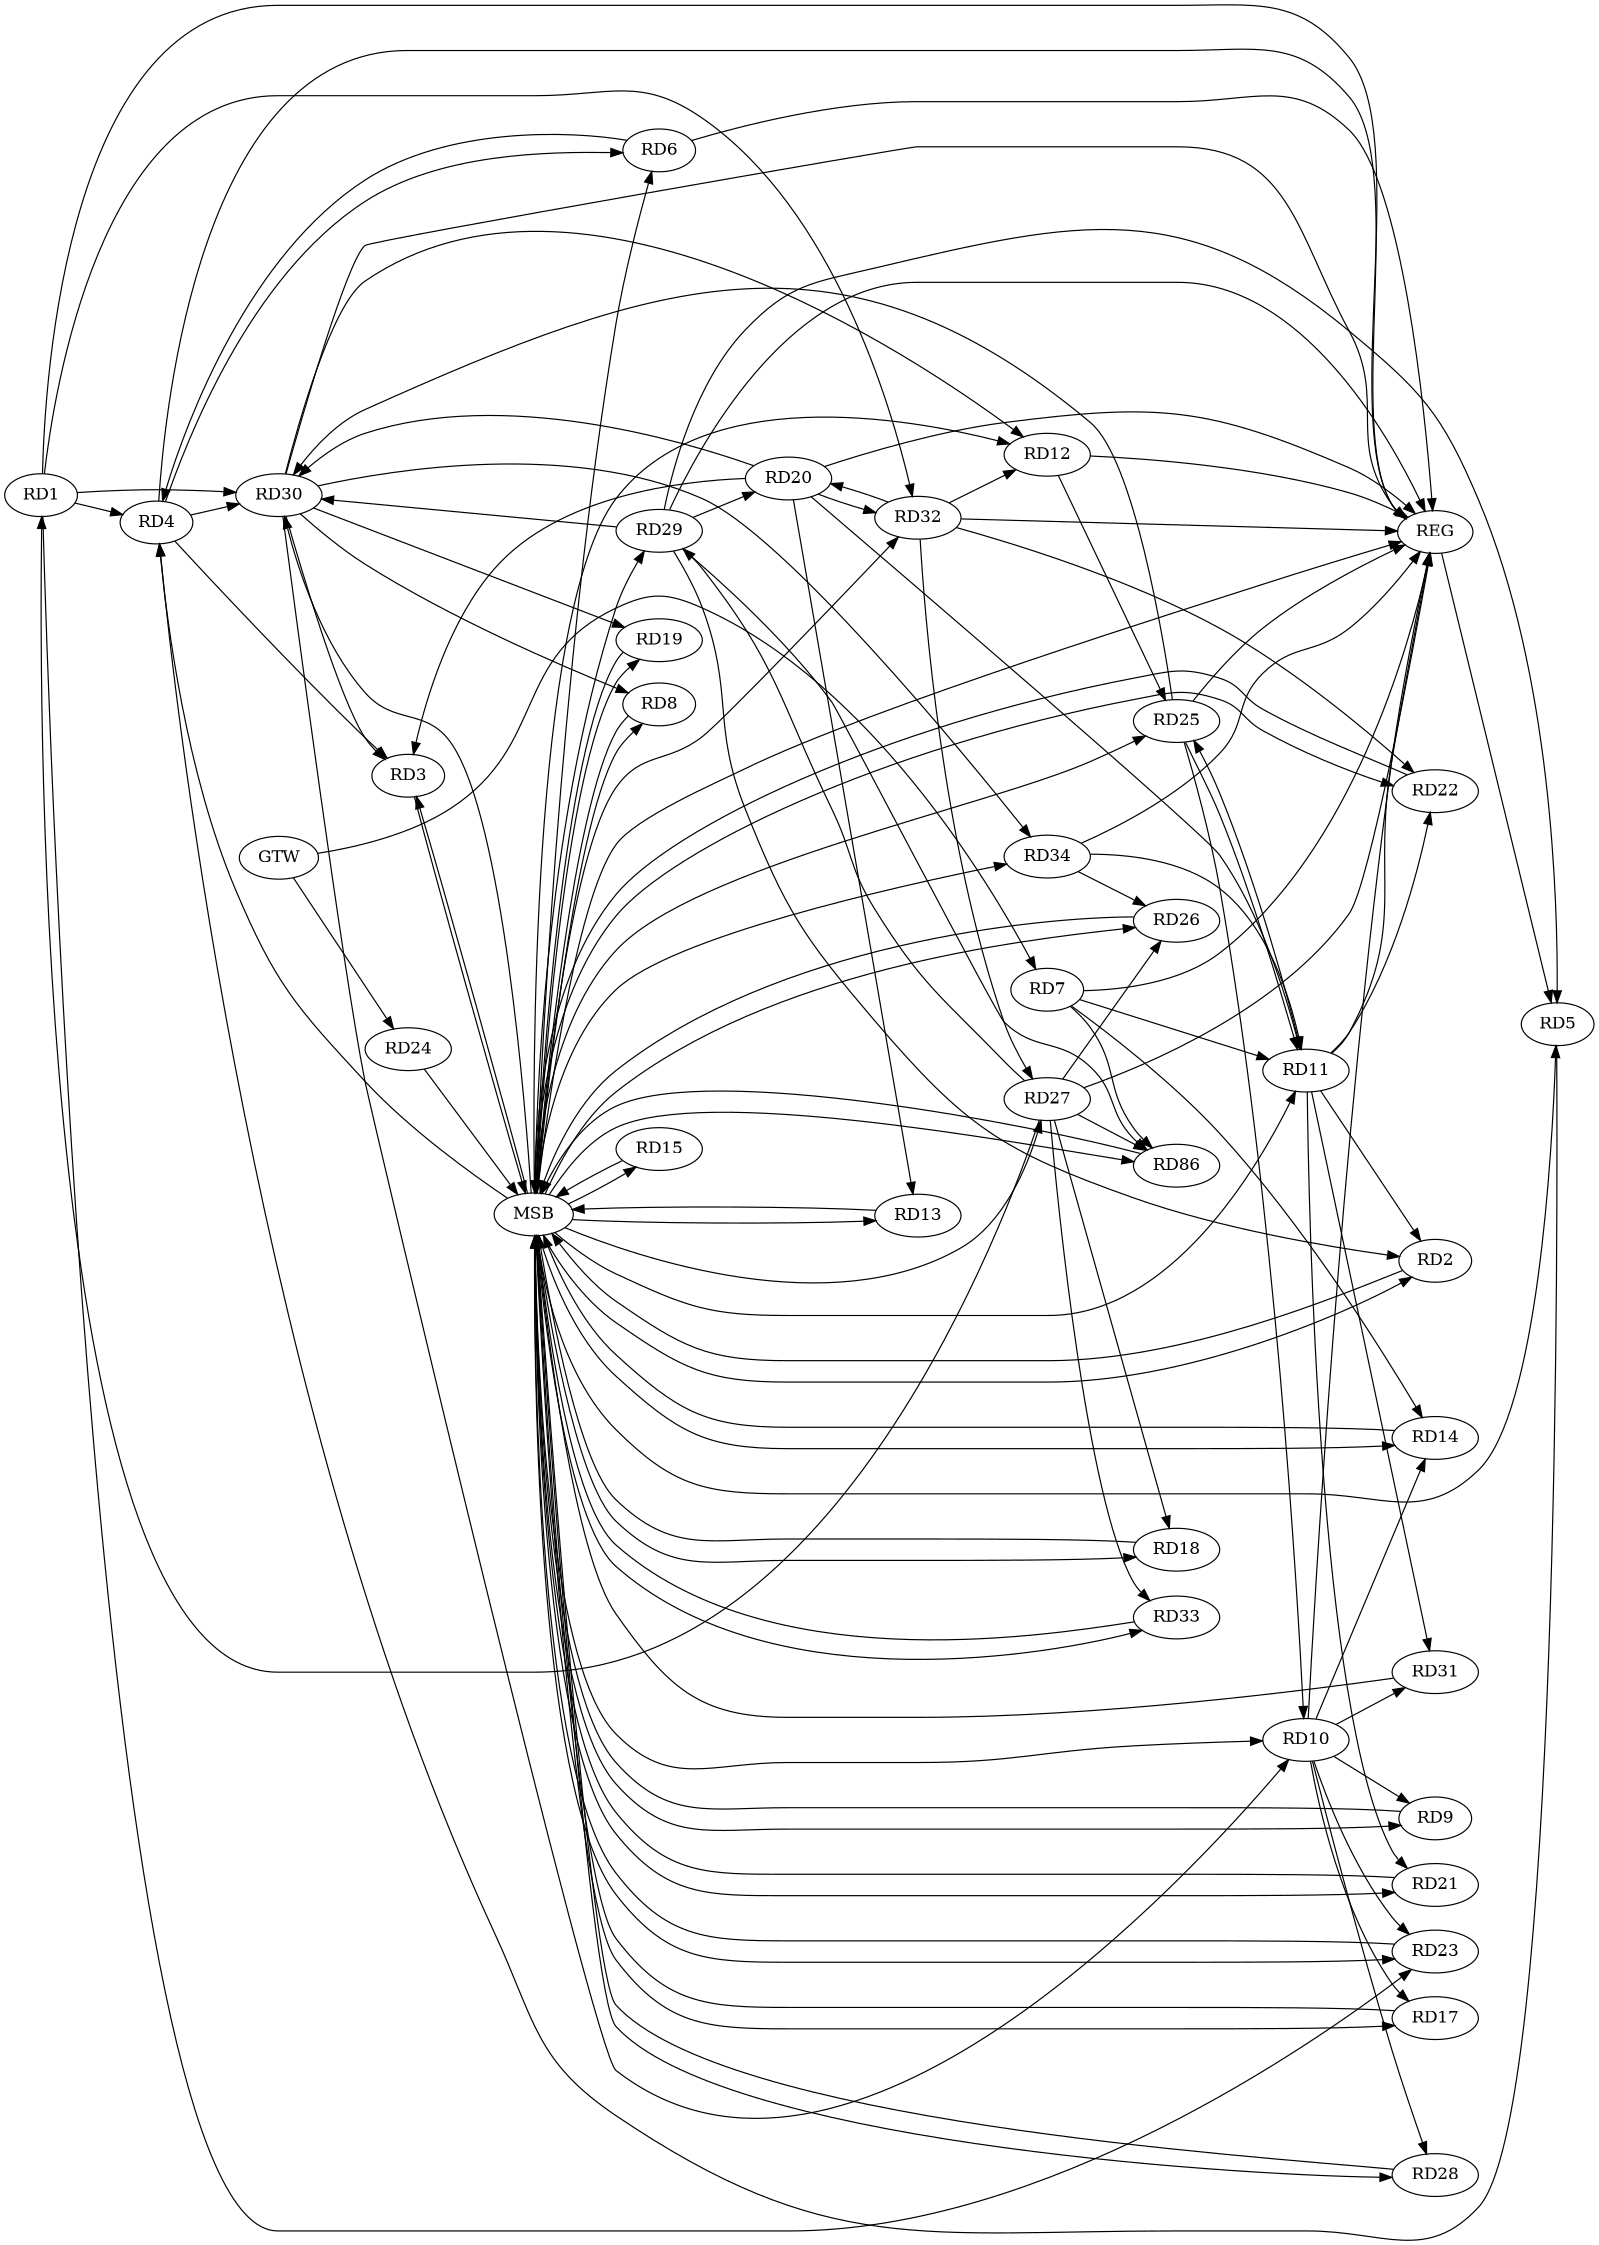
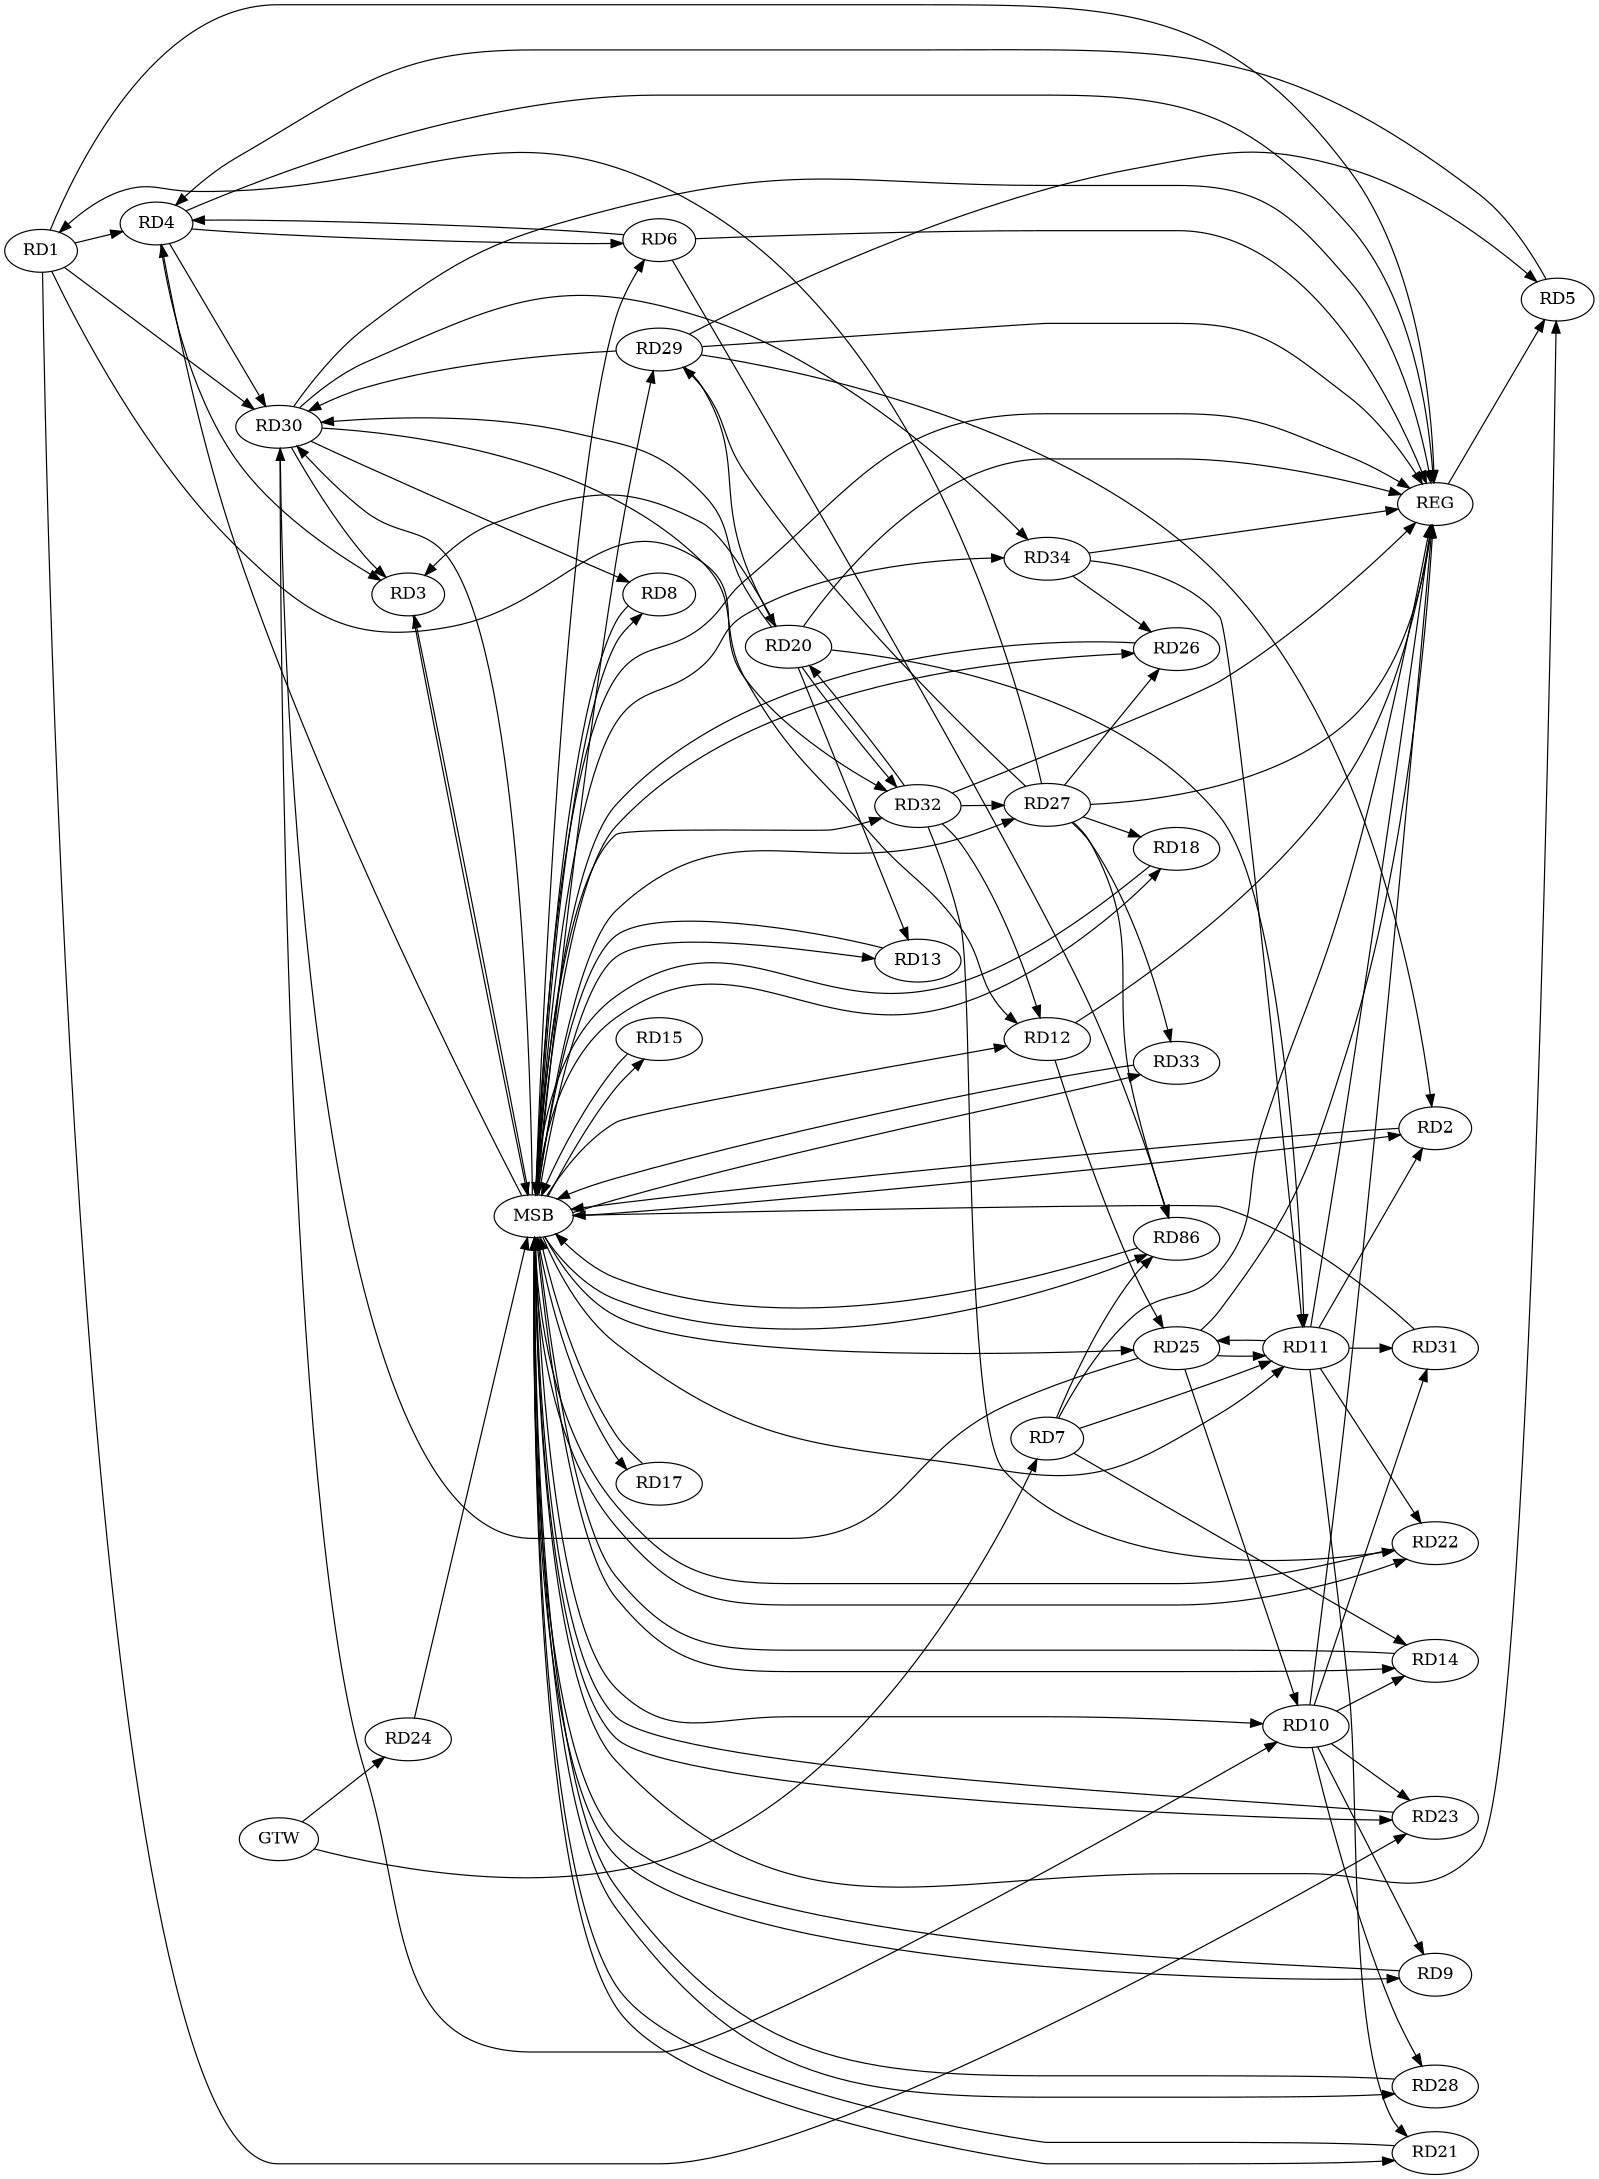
node "RD19": removed
edge "RD29" -> "RD86": now "RD6" -> "RD86"
edge "RD10" -> "RD17": removed
